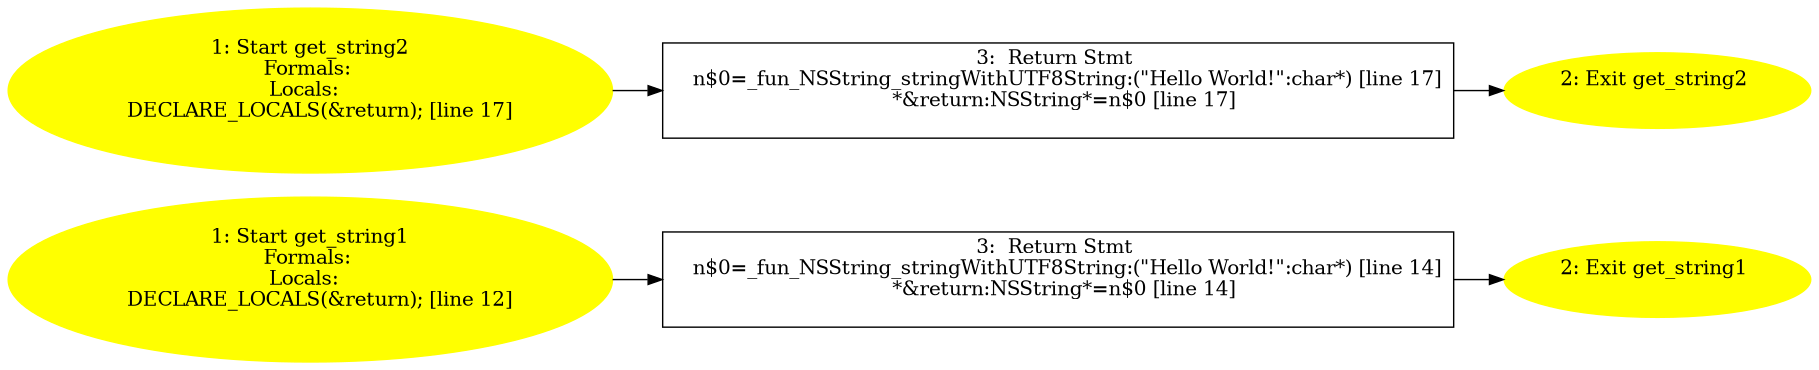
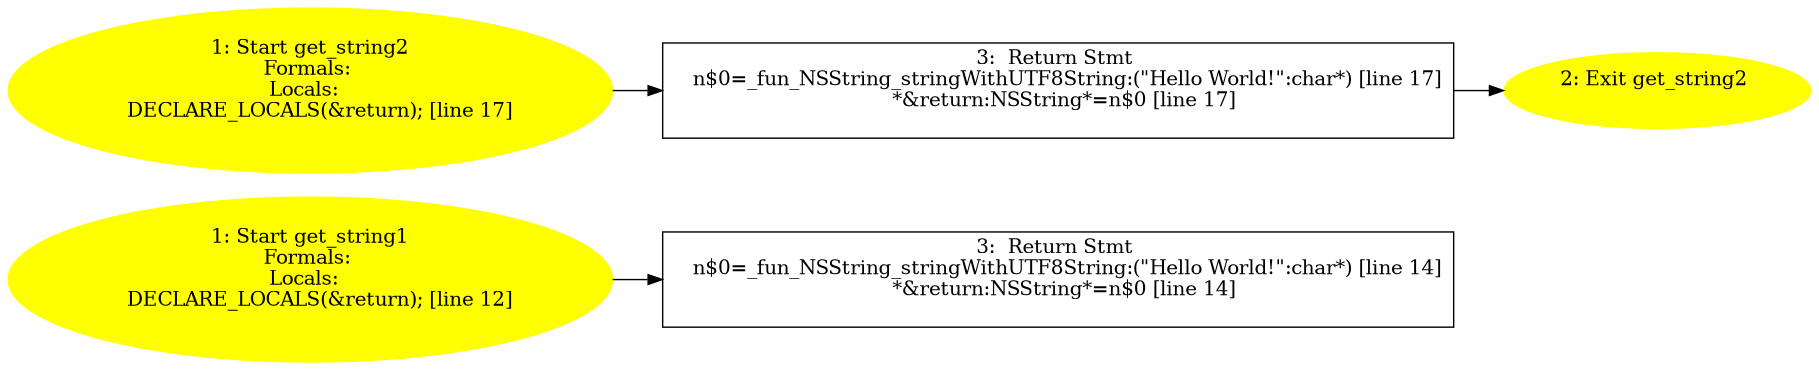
node "2: Exit get_string1": removed
